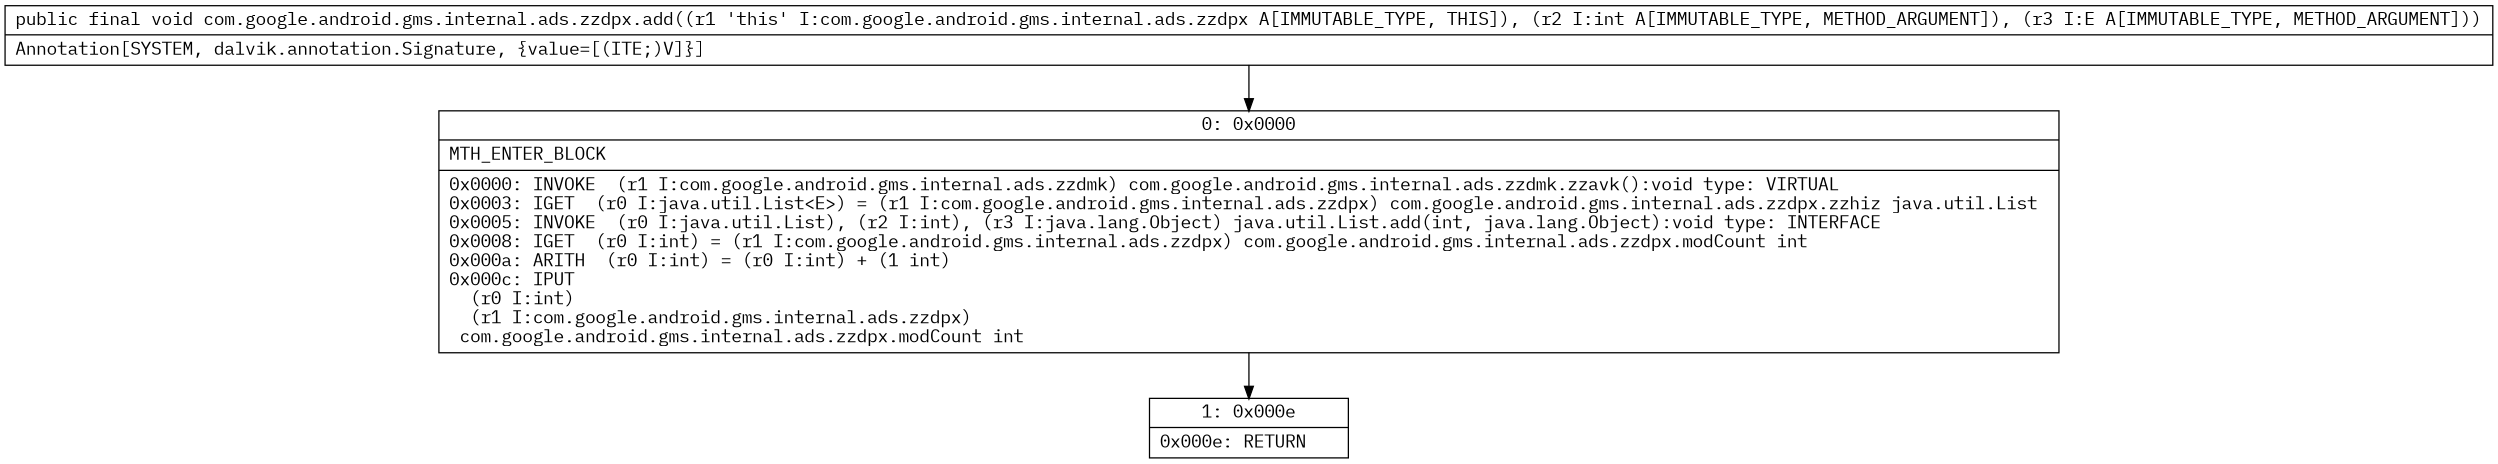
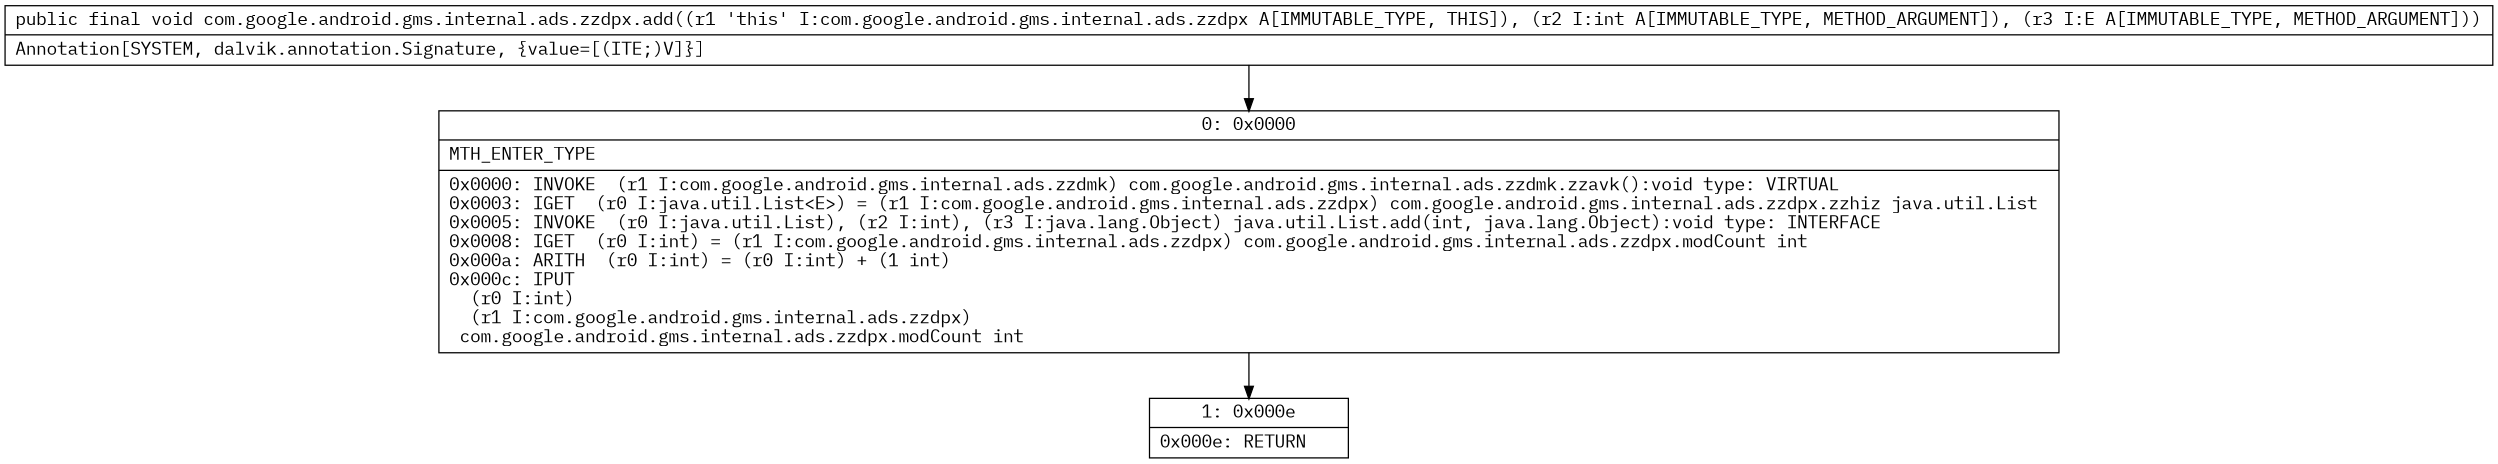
node "0: 0x0000": text "MTH_ENTER_BLOCK" -> "MTH_ENTER_TYPE"
